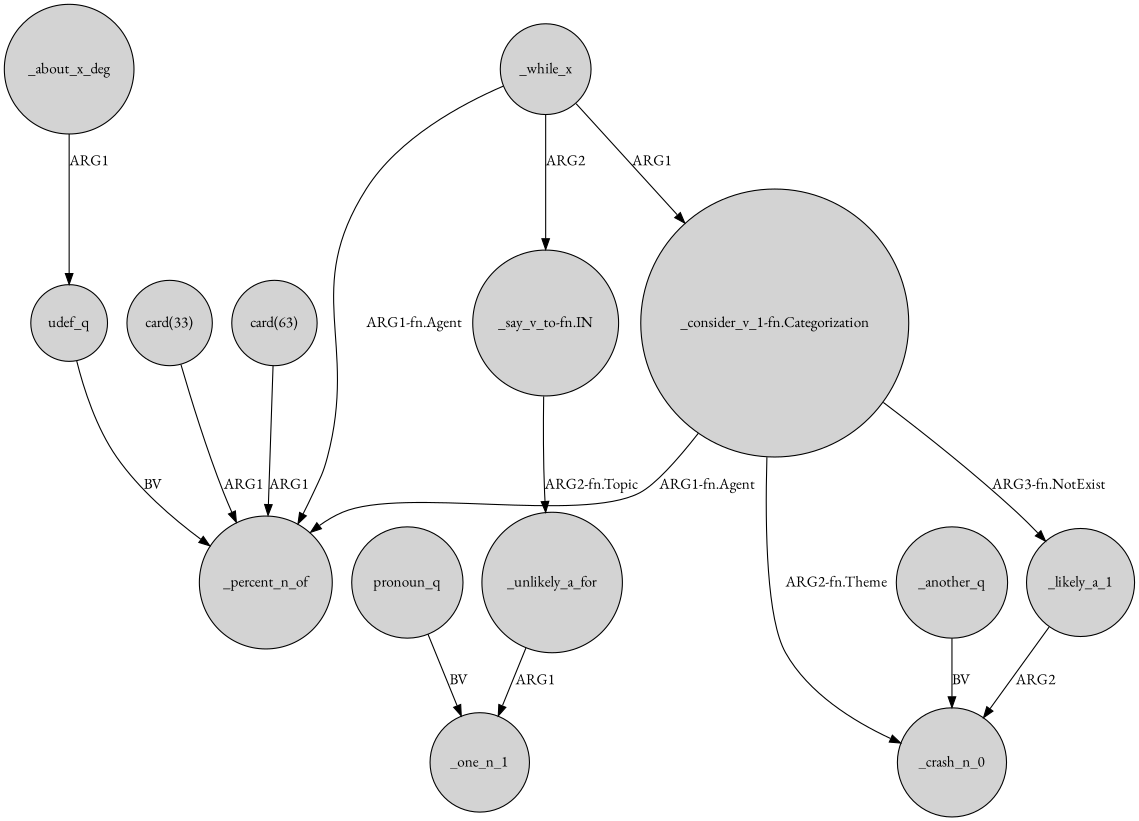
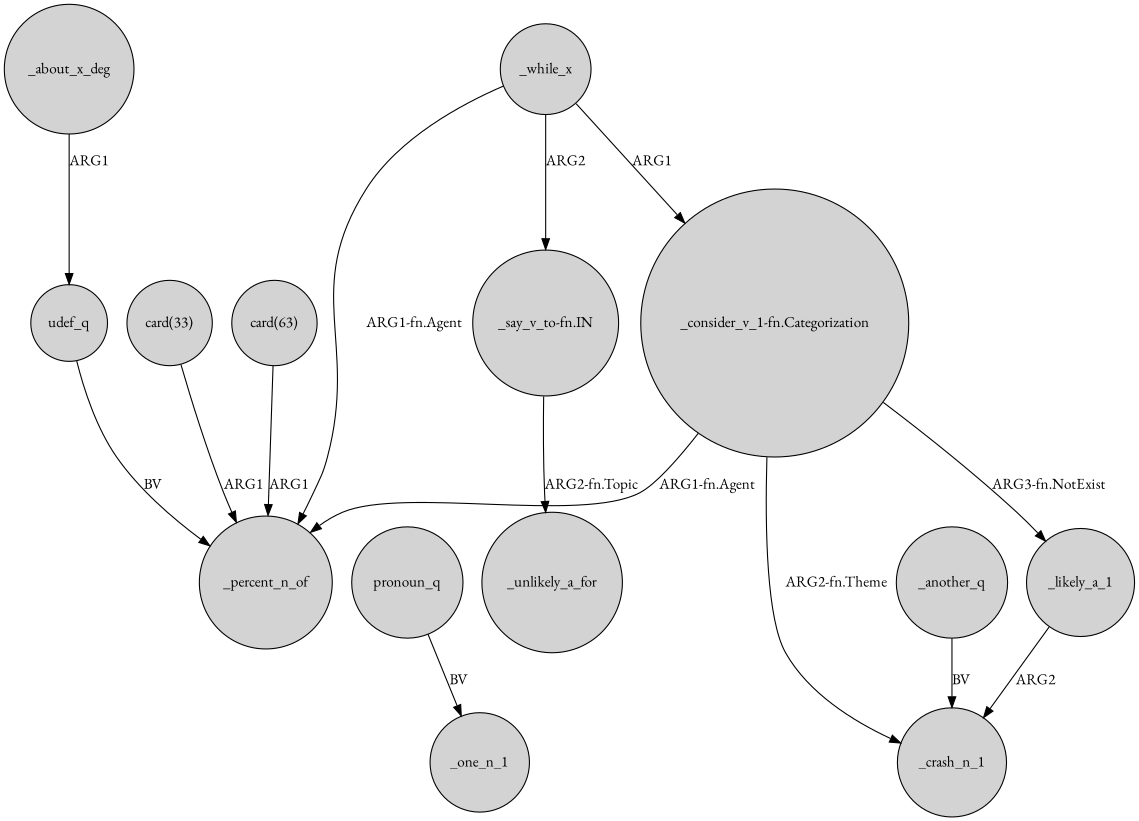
edge "_unlikely_a_for" -> "_one_n_1": removed, label "ARG1"
node "_crash_n_0": label "_crash_n_0" -> "_crash_n_1"
